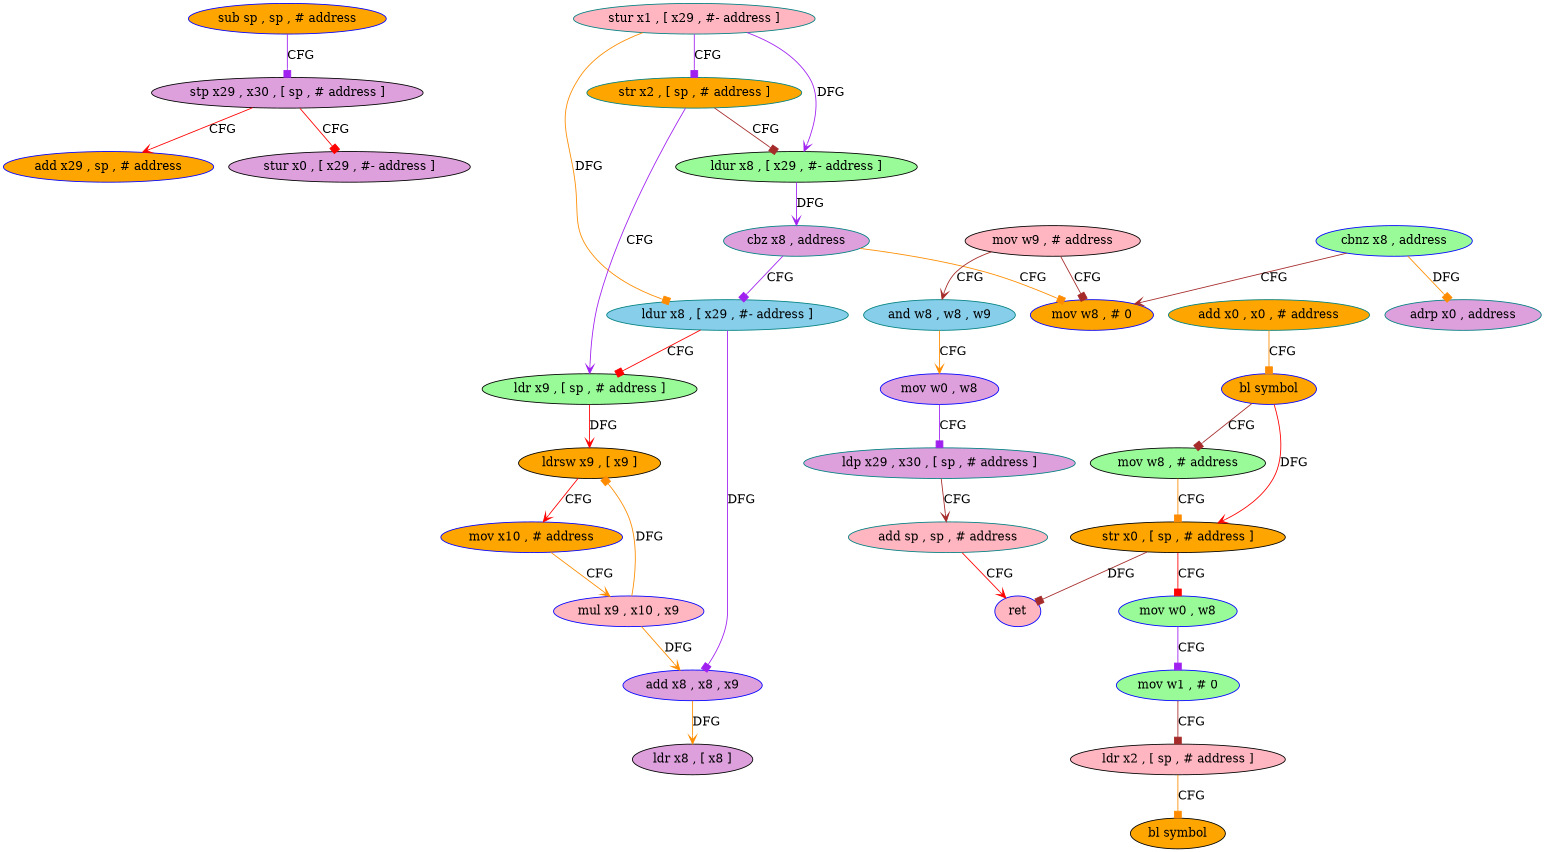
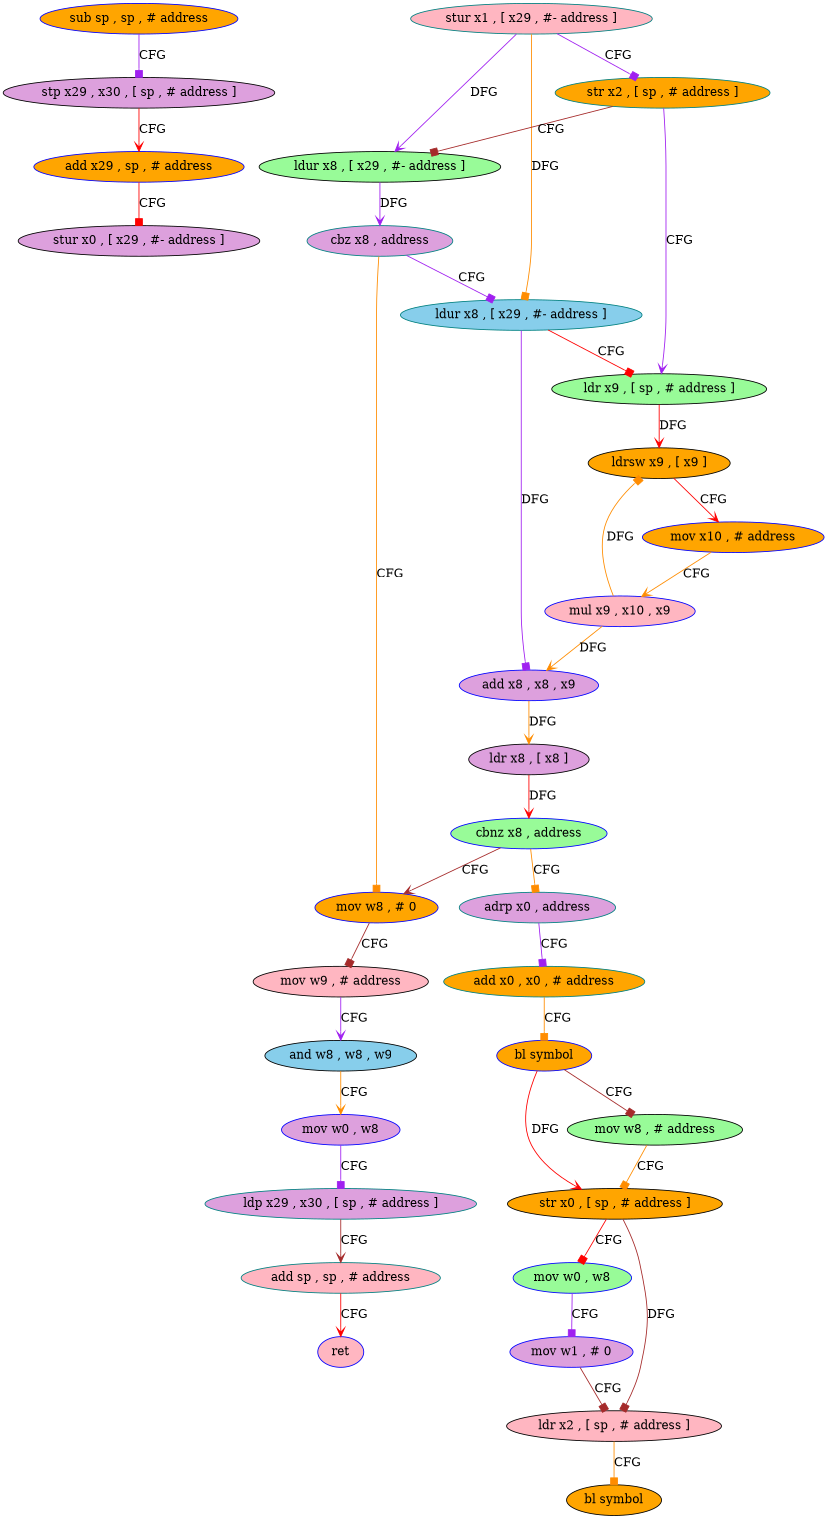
edge "stp x29 , x30 , [ sp , # address ]" -> "stur x0 , [ x29 , #- address ]": now "add x29 , sp , # address" -> "stur x0 , [ x29 , #- address ]"
edge "mov w9 , # address" -> "and w8 , w8 , w9": color brown -> purple
edge "mov w9 , # address" -> "mov w8 , # 0": reversed
edge "cbnz x8 , address" -> "adrp x0 , address": label "DFG" -> "CFG"
node "and w8 , w8 , w9": color teal -> black
edge "str x0 , [ sp , # address ]" -> "ret": now "str x0 , [ sp , # address ]" -> "ldr x2 , [ sp , # address ]"
node "mov w1 , # 0": fillcolor palegreen -> plum
edge "ldr x8 , [ x8 ]" -> "cbnz x8 , address": added, label "DFG"
edge "adrp x0 , address" -> "add x0 , x0 , # address": added, label "CFG"
